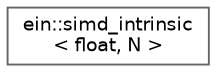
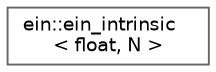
node "ein::simd_intrinsic < float, N >": label "ein::simd_intrinsic < float, N >" -> "ein::ein_intrinsic < float, N >"
